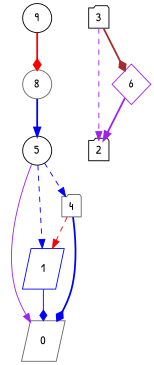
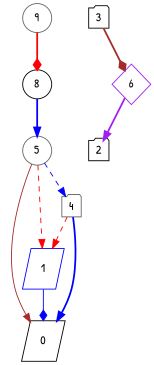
node "9": color black -> gray40
edge "3" -> "2": removed
node "8": color gray40 -> black
node "5": color black -> gray40
edge "5" -> "1": color blue -> red
edge "5" -> "0": color purple -> brown
edge "4" -> "0": arrowhead diamond -> normal
node "0": color gray40 -> black
